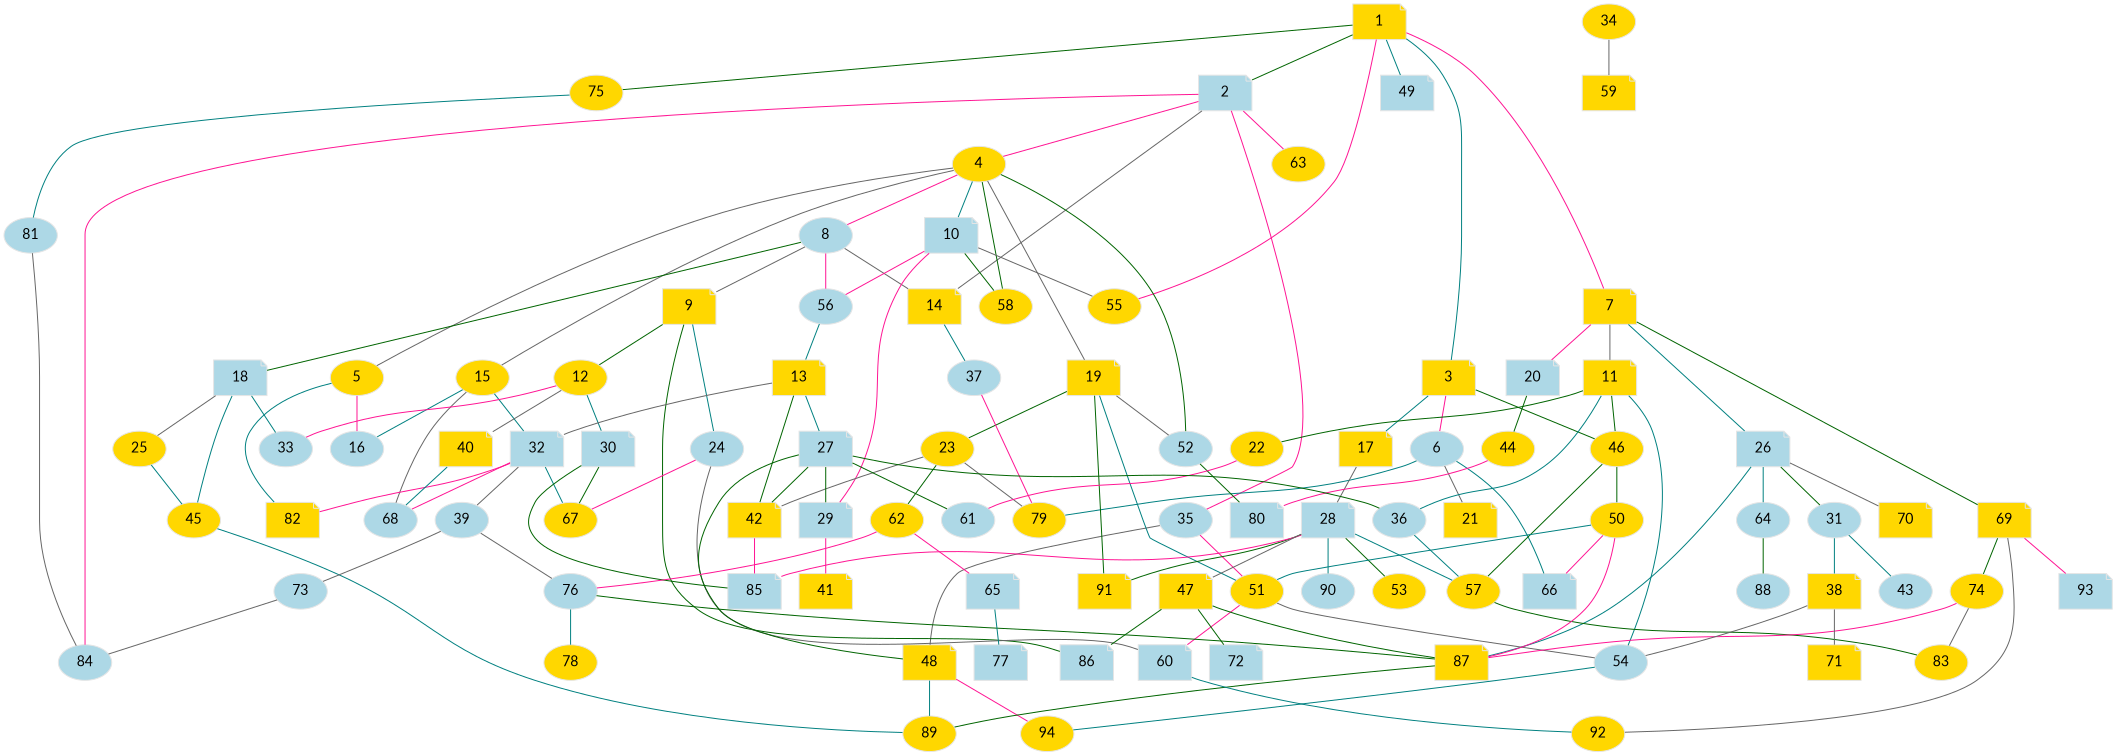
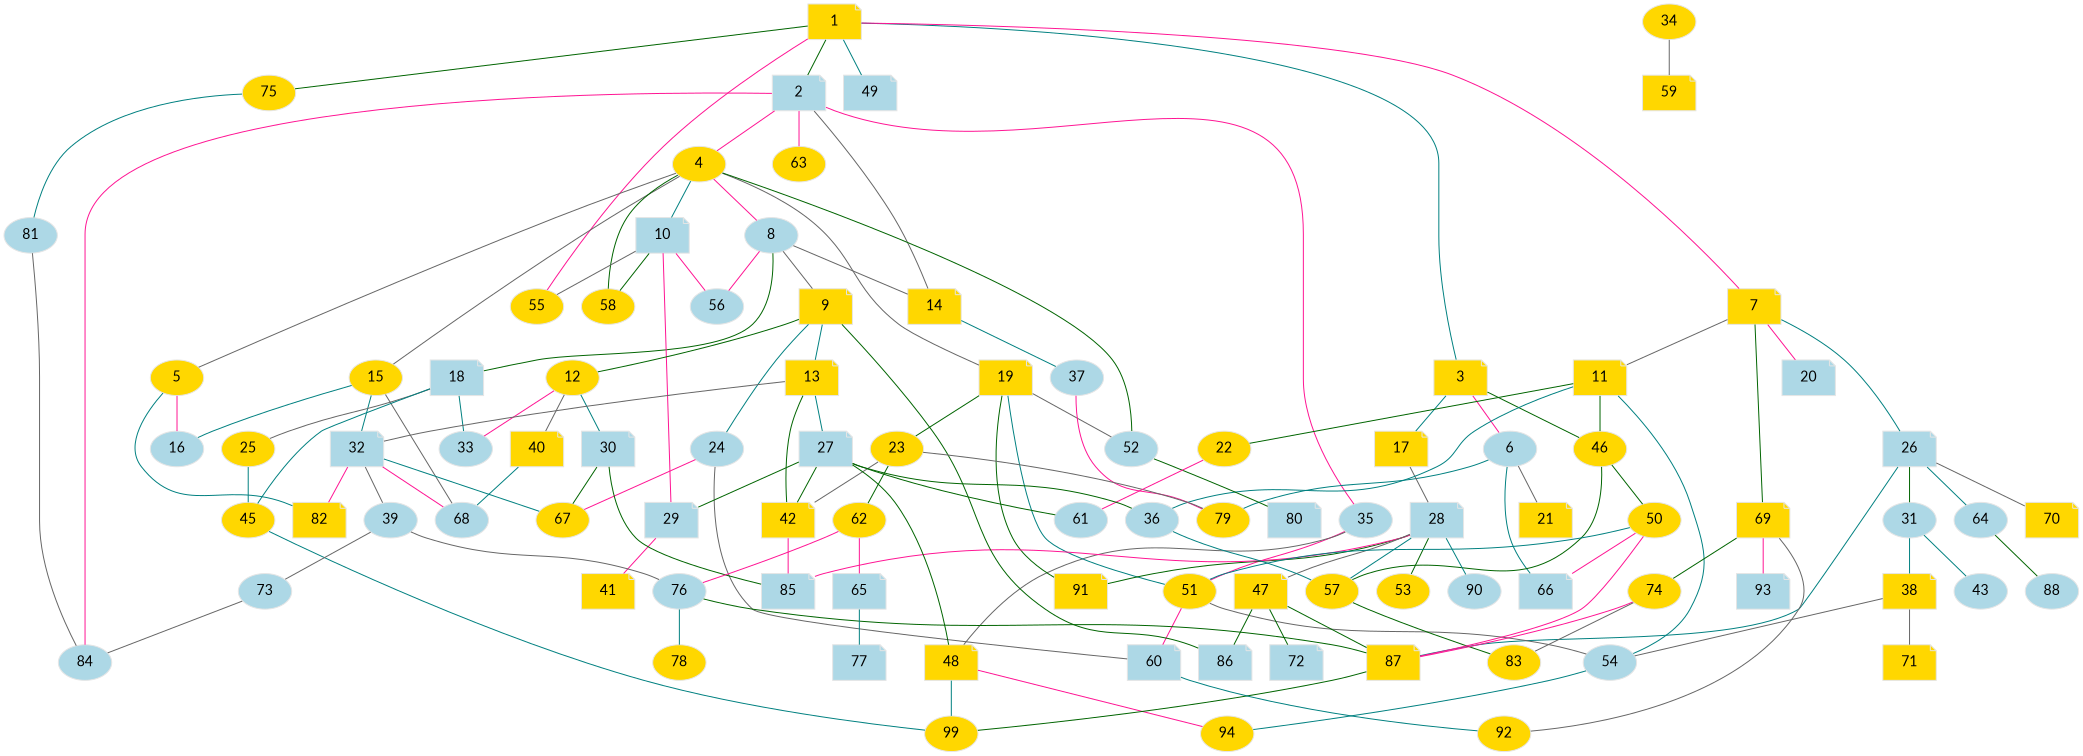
edge "56" -- "13": now "9" -- "13"
node "44": removed
node "89": label "89" -> "99"
